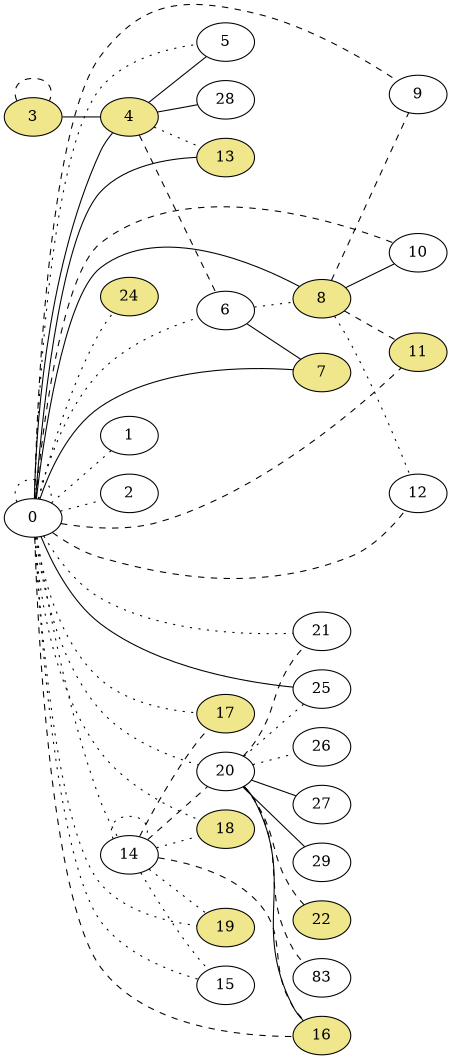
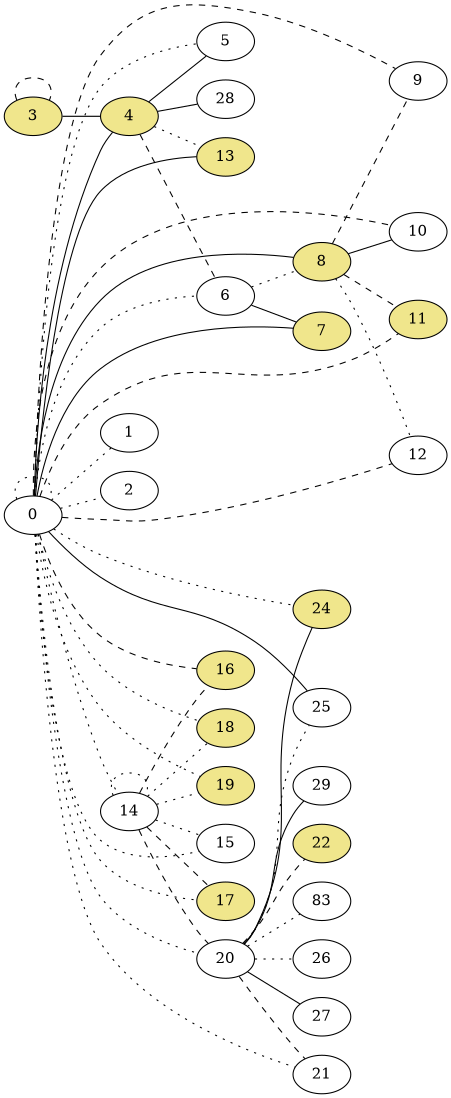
edge "20" -- "16": now "20" -- "24"
edge "20" -- "83": style dashed -> dotted
